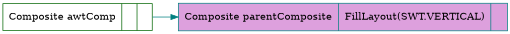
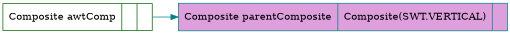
node "Composite parentComposite": text "FillLayout(SWT.VERTICAL)" -> "Composite(SWT.VERTICAL)"
